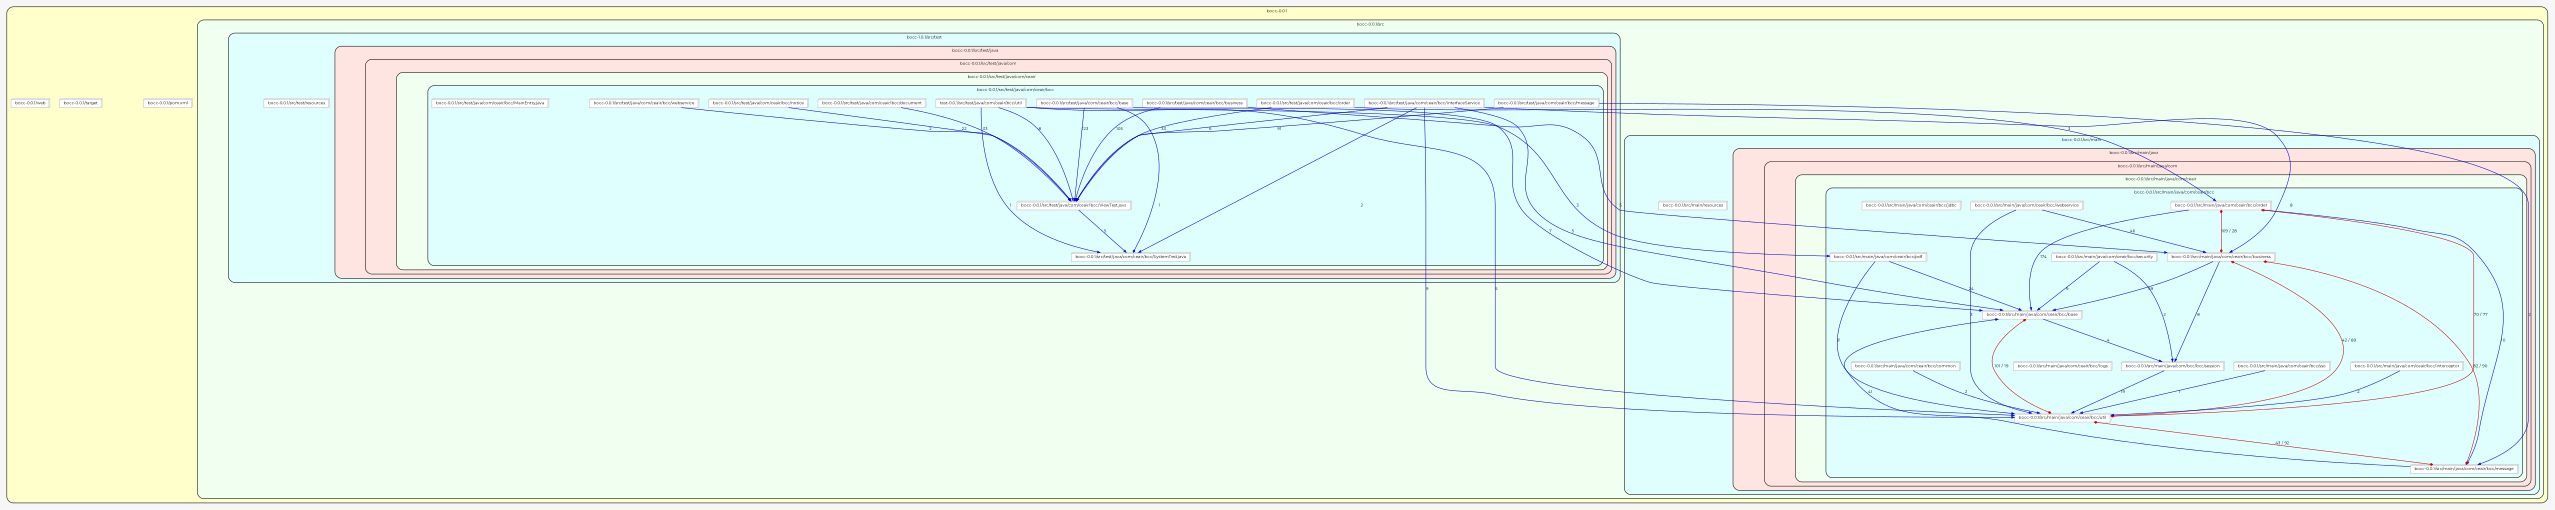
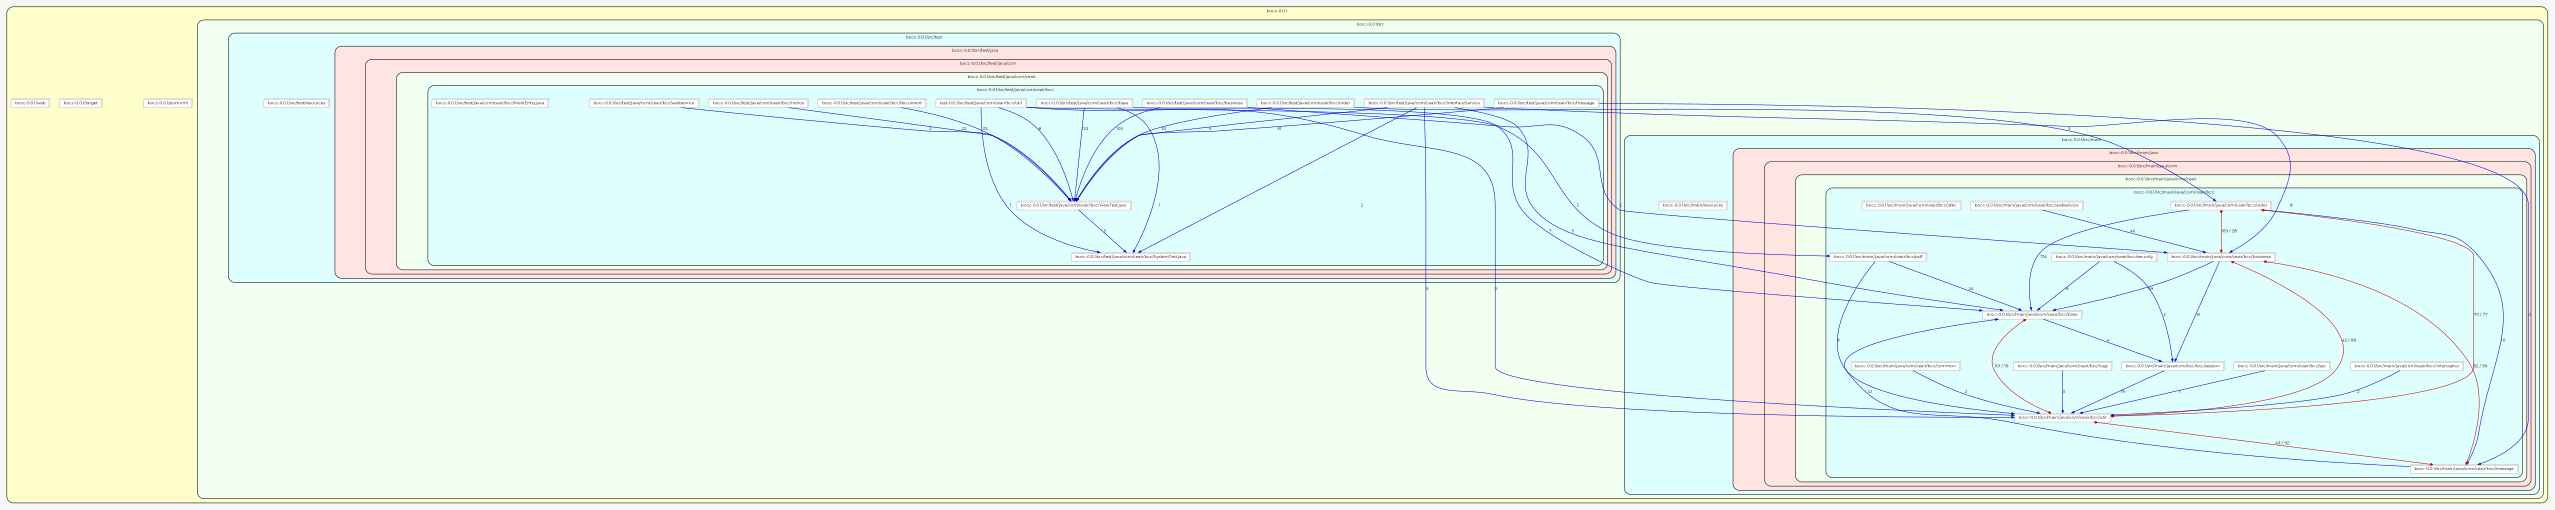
cluster "bocc-1.0.1/src/test": label "bocc-1.0.1/src/test" -> "bocc-0.0.1/src/test"
edge "bocc-0.0.1/src/main/java/com/ceair/bcc/webservice" -> "bocc-0.0.1/src/main/java/com/ceair/bcc/util": now "bocc-0.0.1/src/main/java/com/ceair/bcc/logs" -> "bocc-0.0.1/src/main/java/com/ceair/bcc/util"
